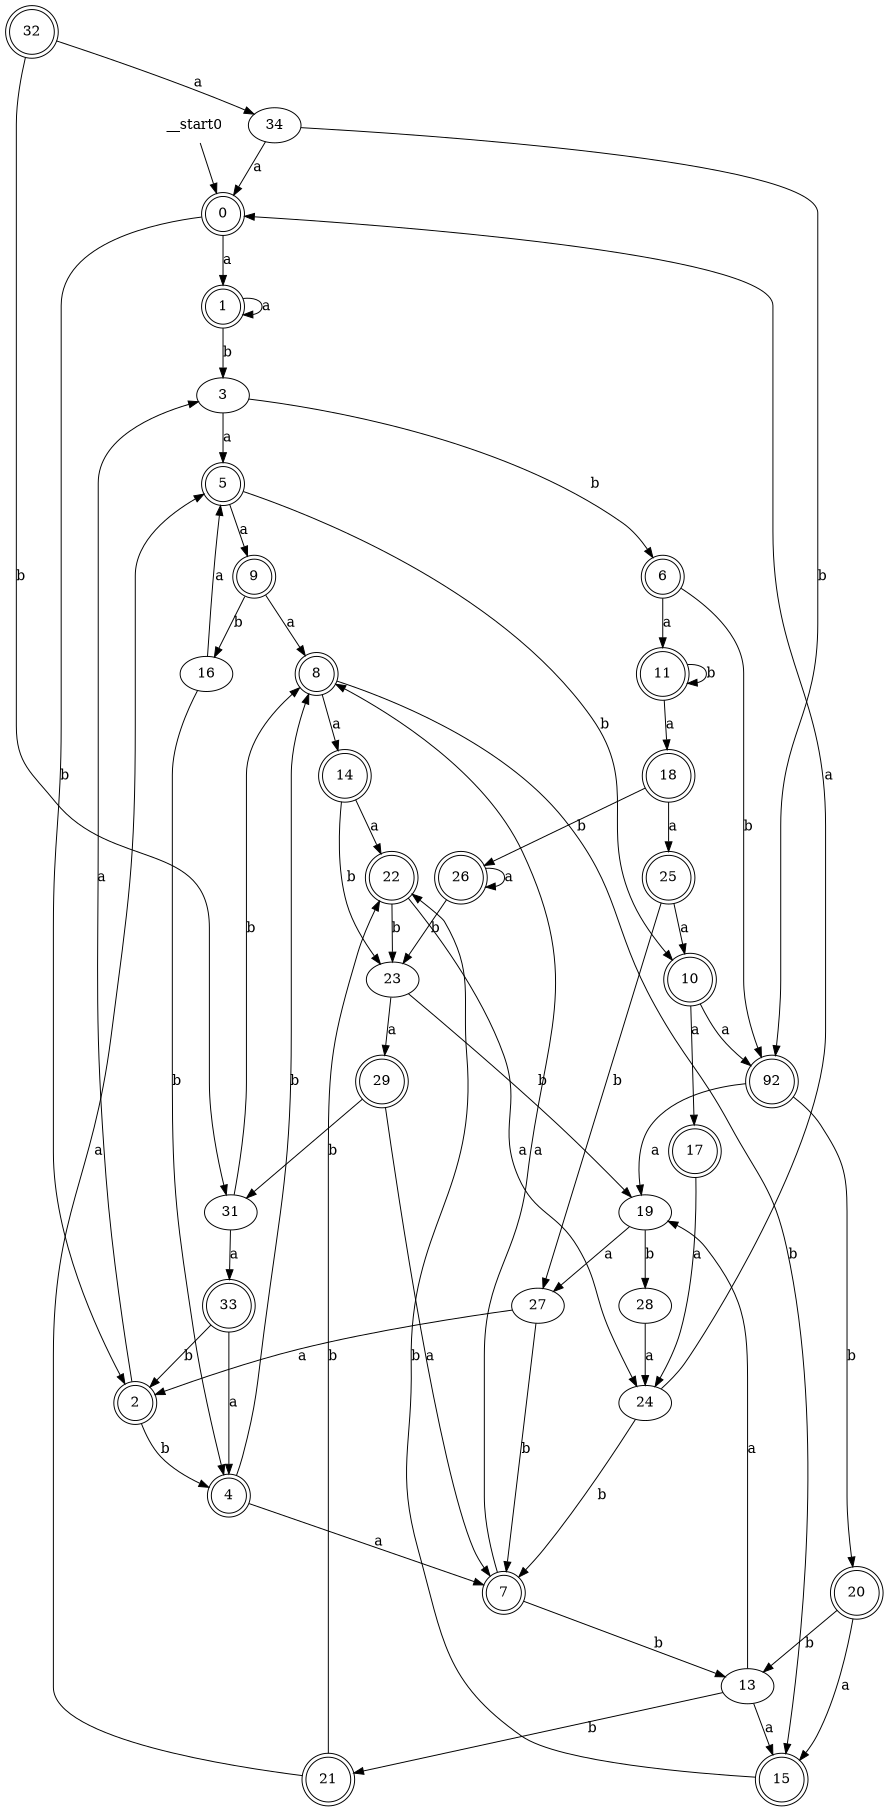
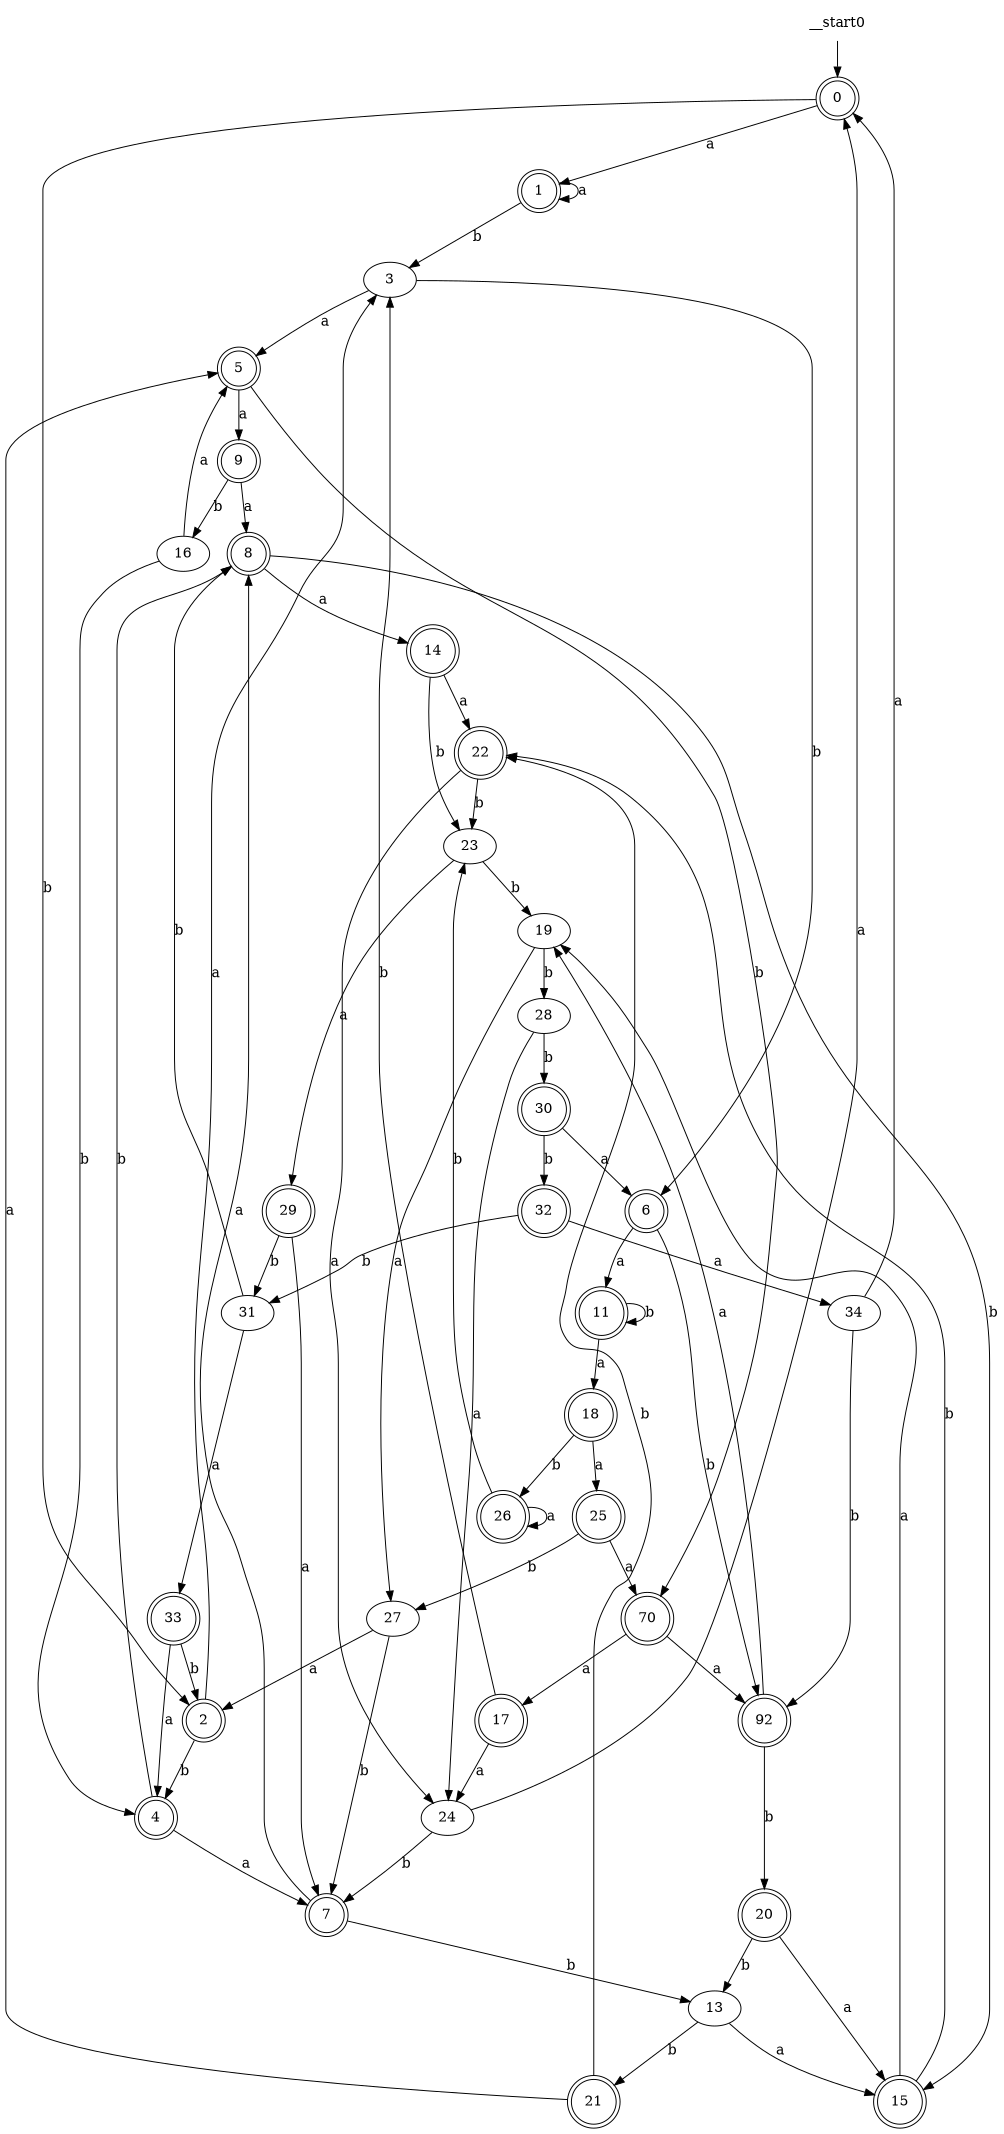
node "10": label "10" -> "70"
edge "17" -> "3": added, label "b"
node "30": added
edge "13" -> "19": now "15" -> "19"
